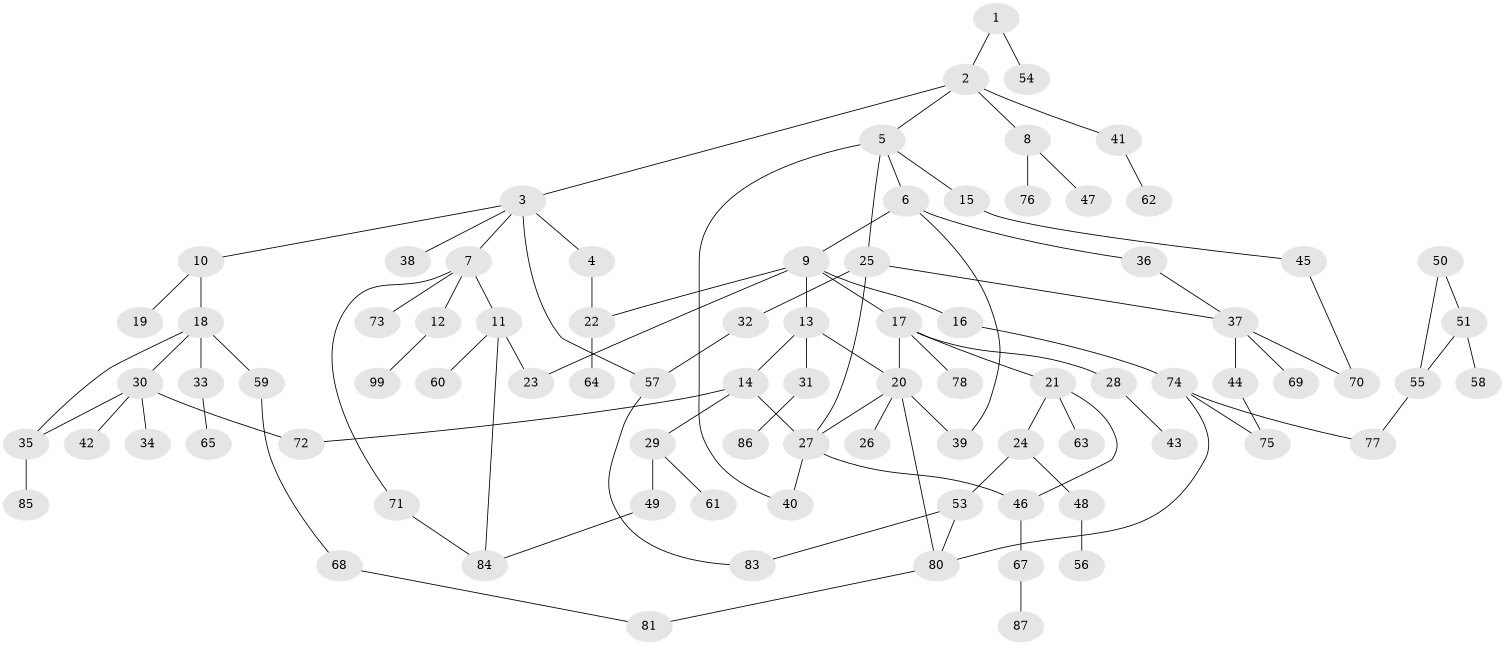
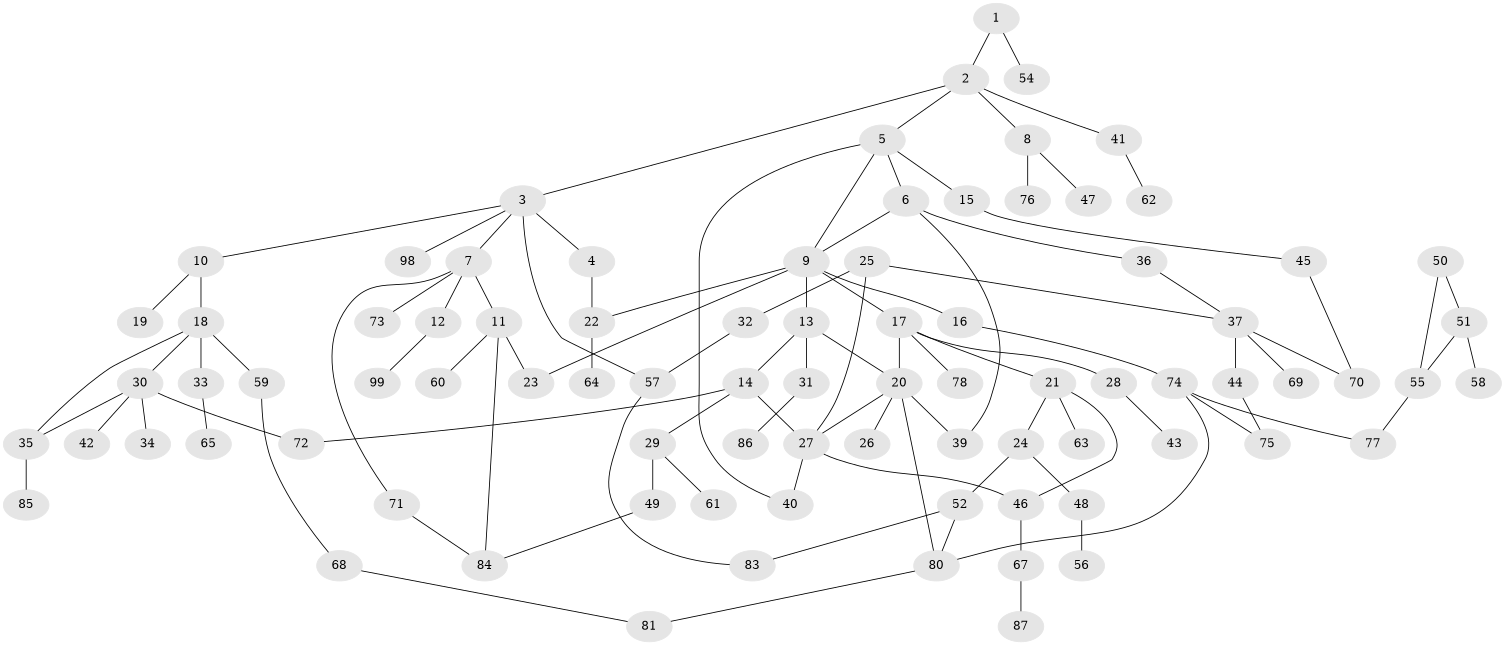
edge "5" -- "25": now "5" -- "9"
node "38": label "38" -> "98"
node "53": label "53" -> "52"
